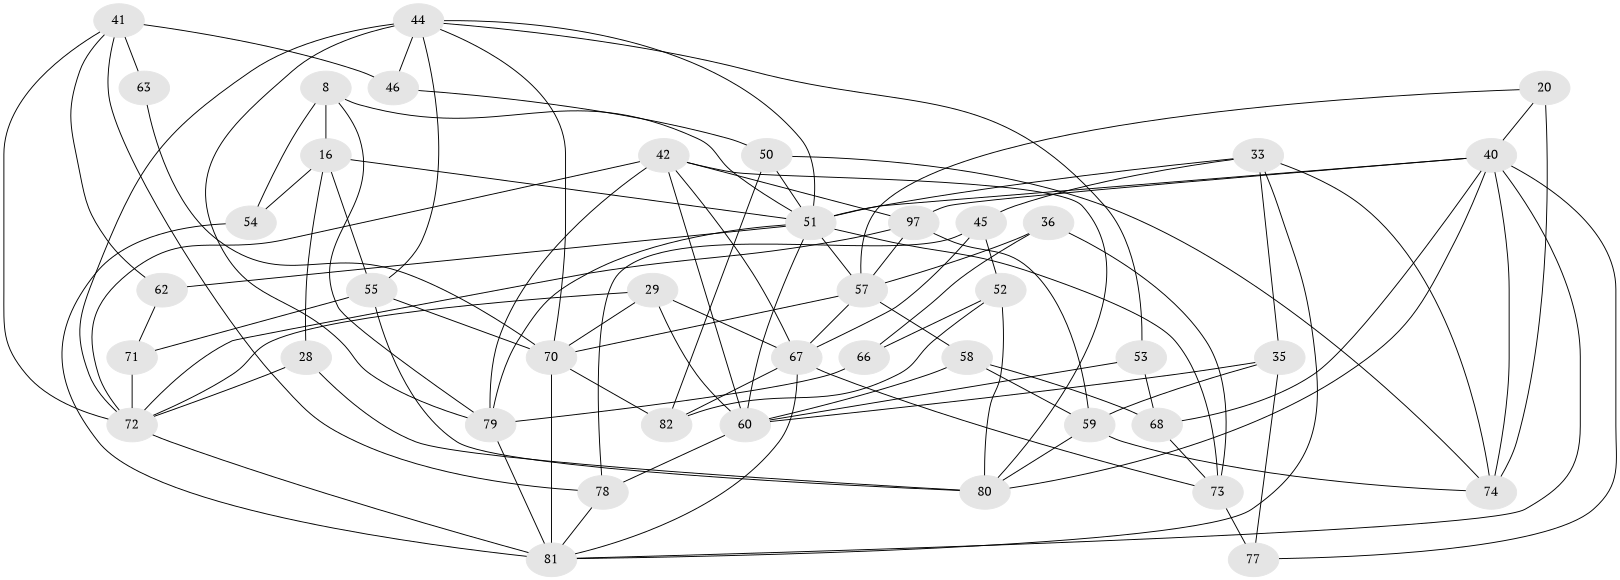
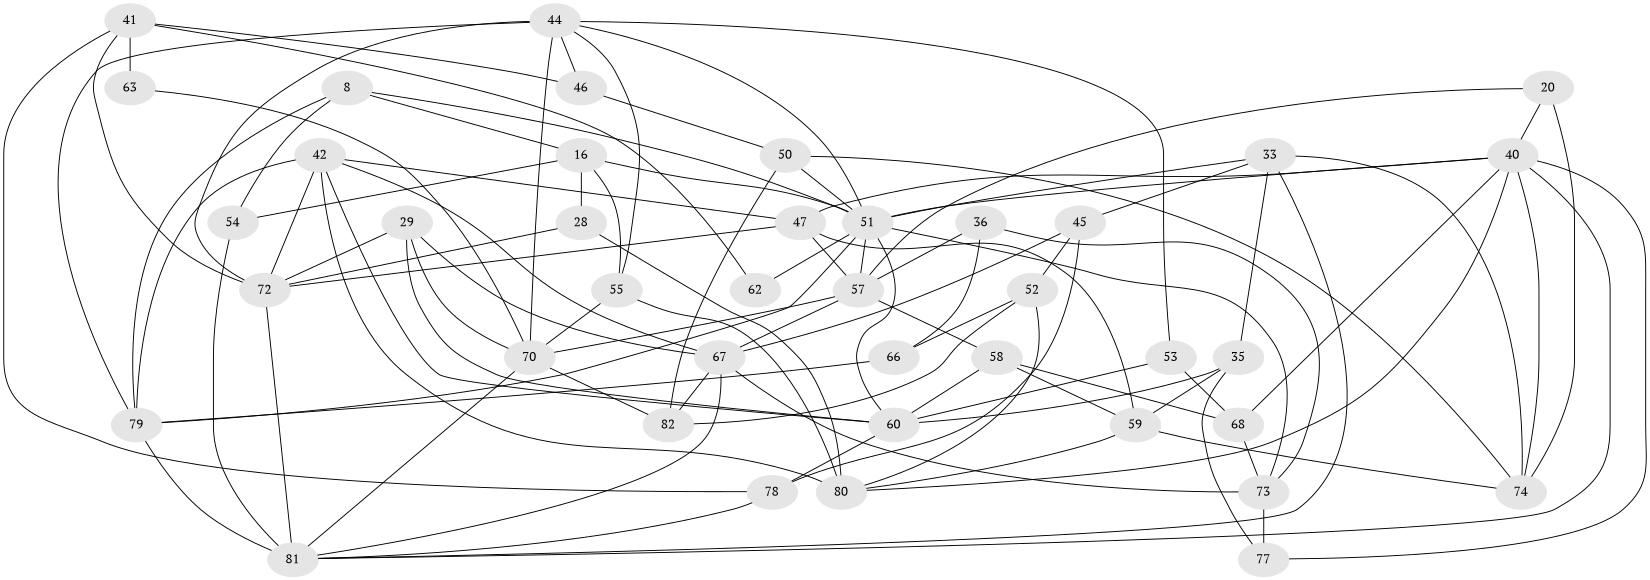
node "97": label "97" -> "47"
node "71": removed
